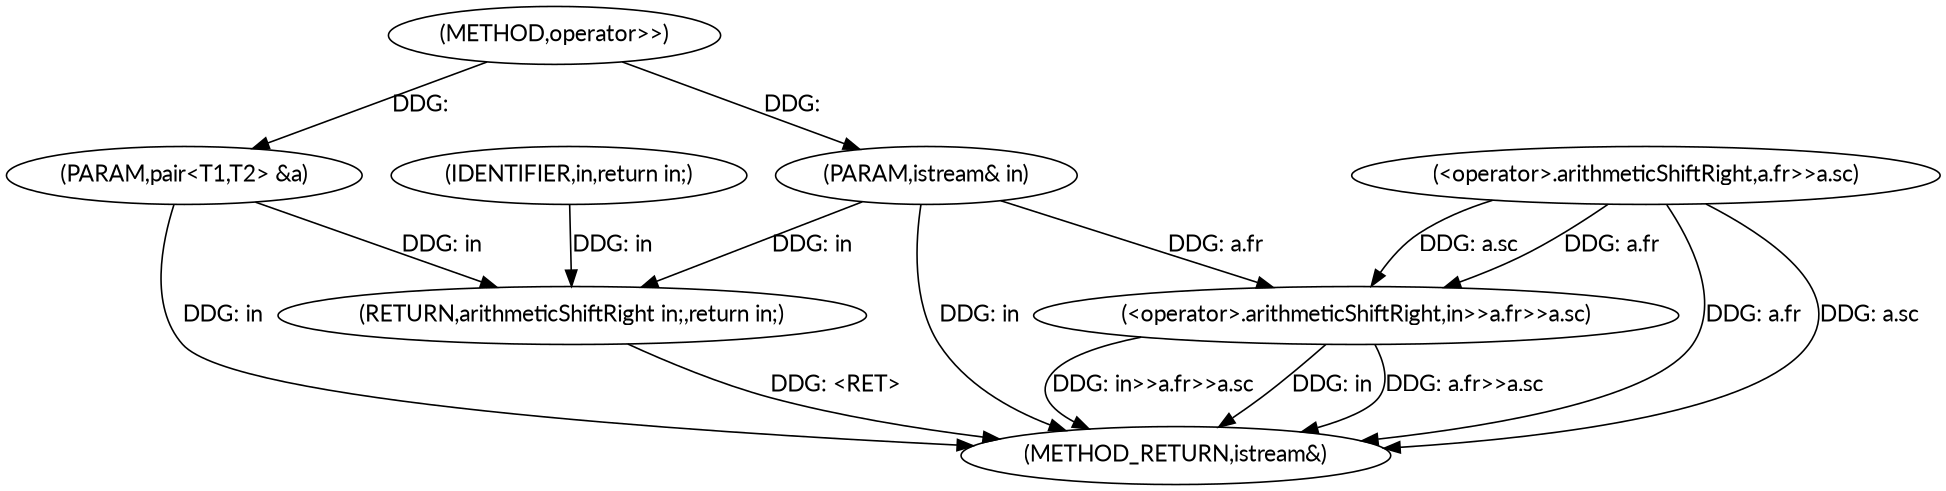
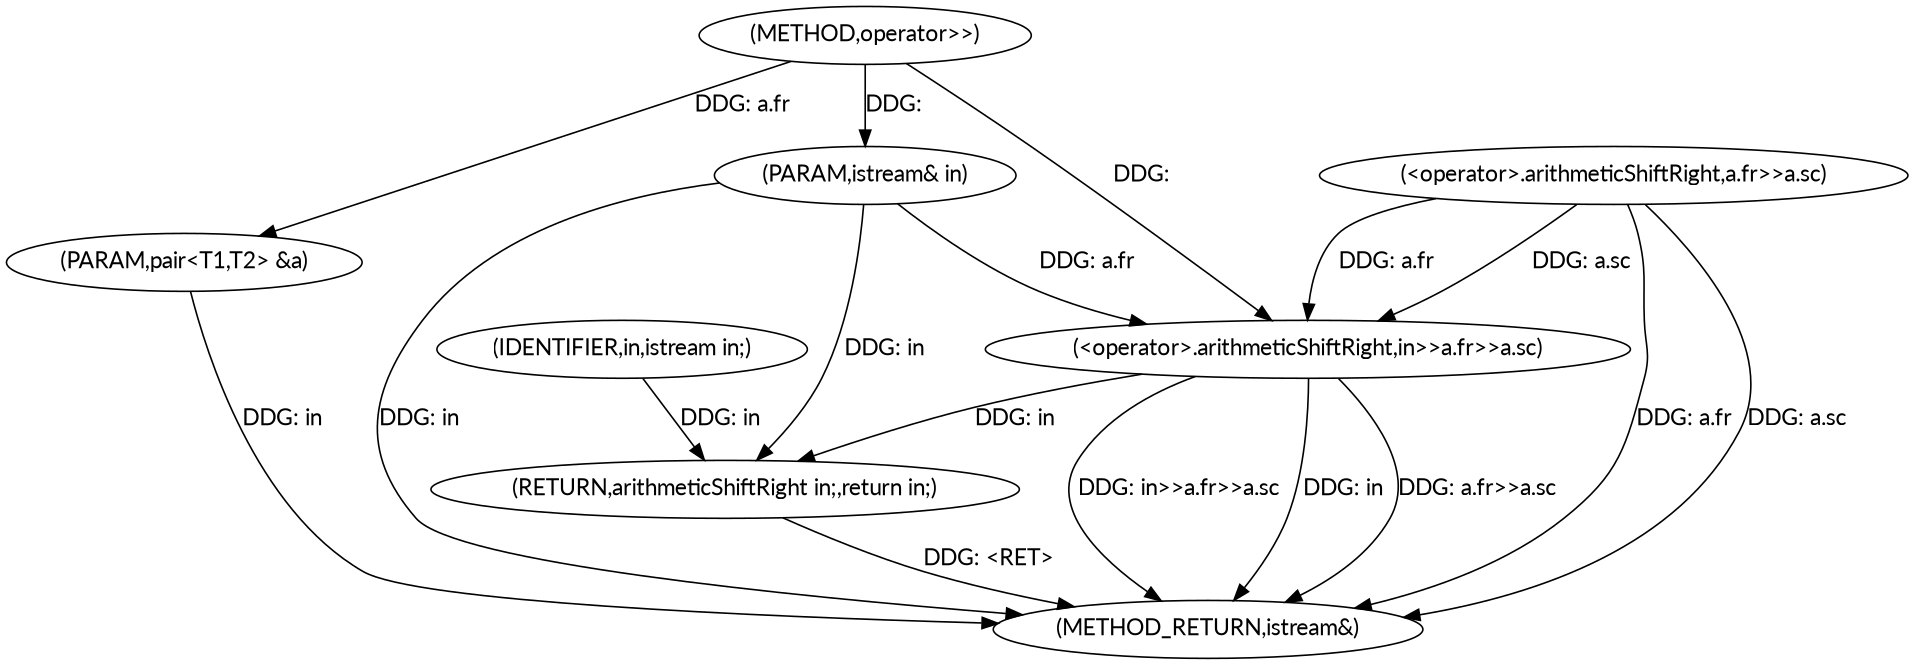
edge "(METHOD,operator>>)" -> "(PARAM,pair<T1,T2> &a)": label "DDG: " -> "DDG: a.fr"
node "(IDENTIFIER,in,return in;)": label "(IDENTIFIER,in,return in;)" -> "(IDENTIFIER,in,istream in;)"
edge "(METHOD,operator>>)" -> "(<operator>.arithmeticShiftRight,in>>a.fr>>a.sc)": added, label "DDG:"
edge "(PARAM,pair<T1,T2> &a)" -> "(RETURN,arithmeticShiftRight in;,return in;)": now "(<operator>.arithmeticShiftRight,in>>a.fr>>a.sc)" -> "(RETURN,arithmeticShiftRight in;,return in;)"
